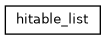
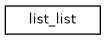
node "hitable_list": label "hitable_list" -> "list_list"
